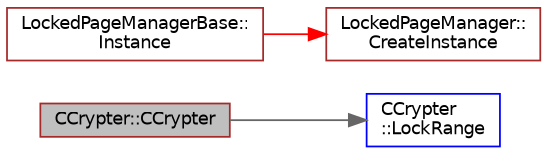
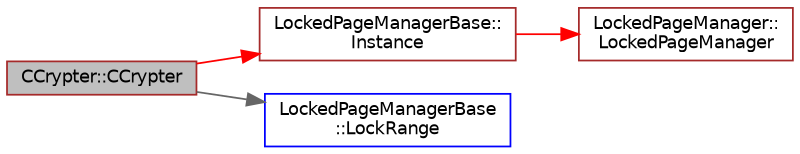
node "LockedPageManager:: CreateInstance": label "LockedPageManager:: CreateInstance" -> "LockedPageManager:: LockedPageManager"
edge "CCrypter::CCrypter" -> "LockedPageManagerBase:: Instance": added
node "CCrypter ::LockRange": label "CCrypter ::LockRange" -> "LockedPageManagerBase ::LockRange"
